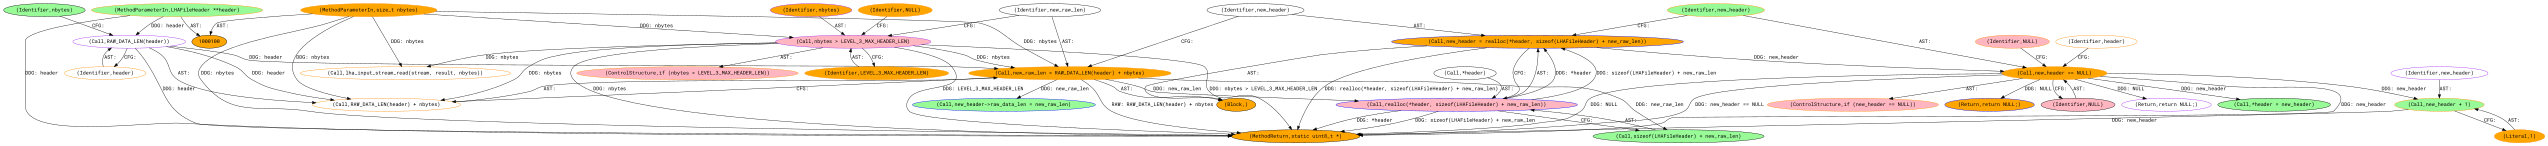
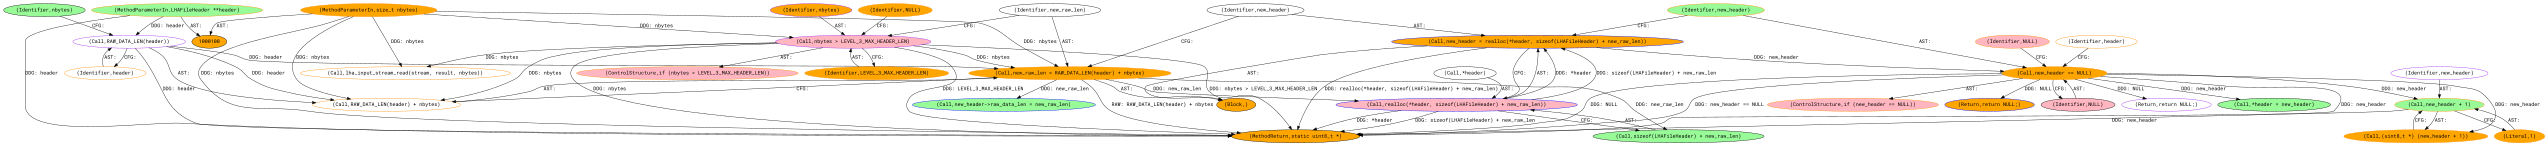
node "(Call,(uint8_t *) (new_header + 1))": added
